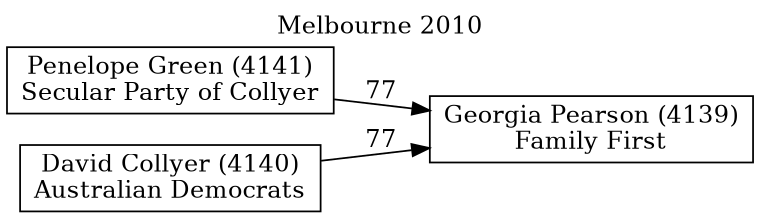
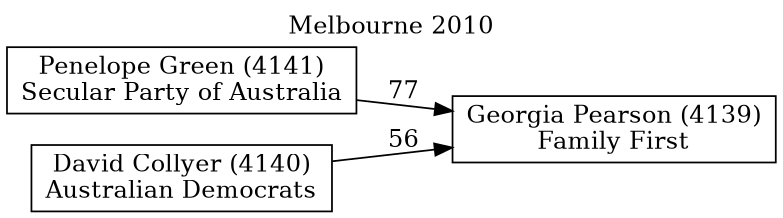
node "Penelope Green (4141) Secular Party of Collyer": label "Penelope Green (4141) Secular Party of Collyer" -> "Penelope Green (4141) Secular Party of Australia"
edge "David Collyer (4140) Australian Democrats" -> "Georgia Pearson (4139) Family First": label "77" -> "56"
